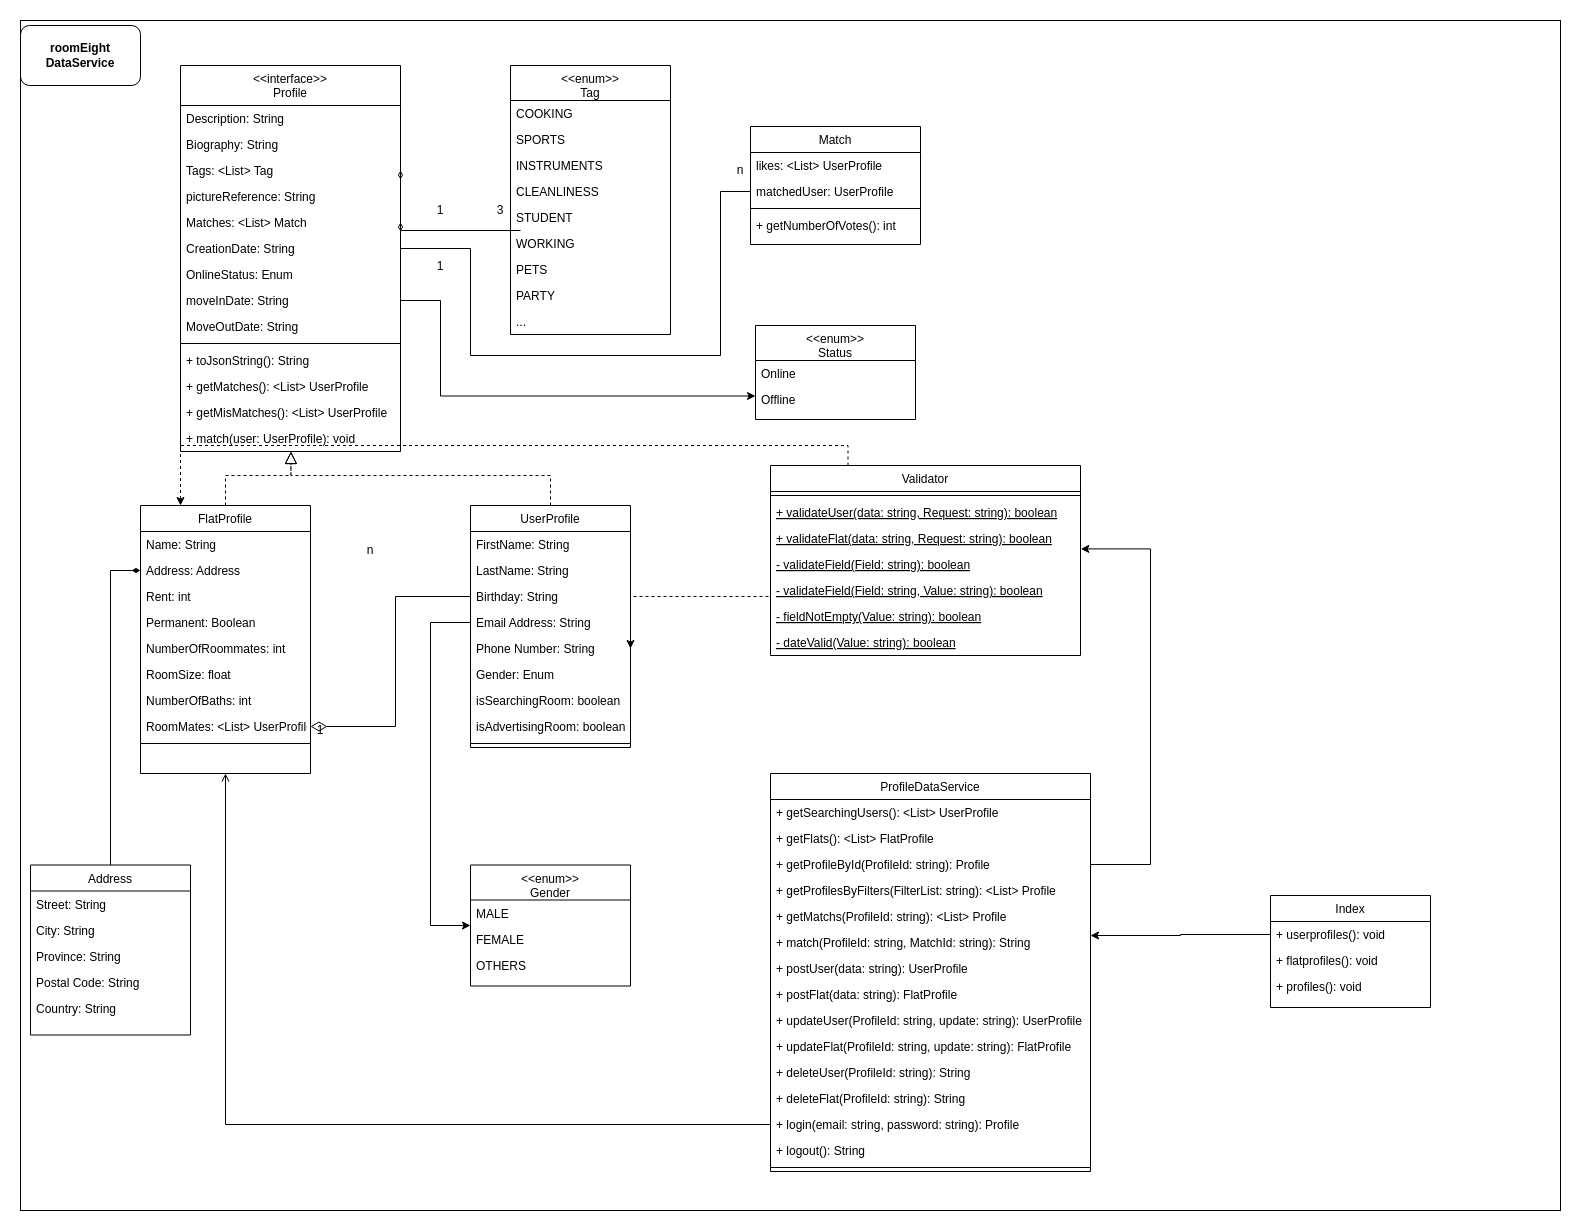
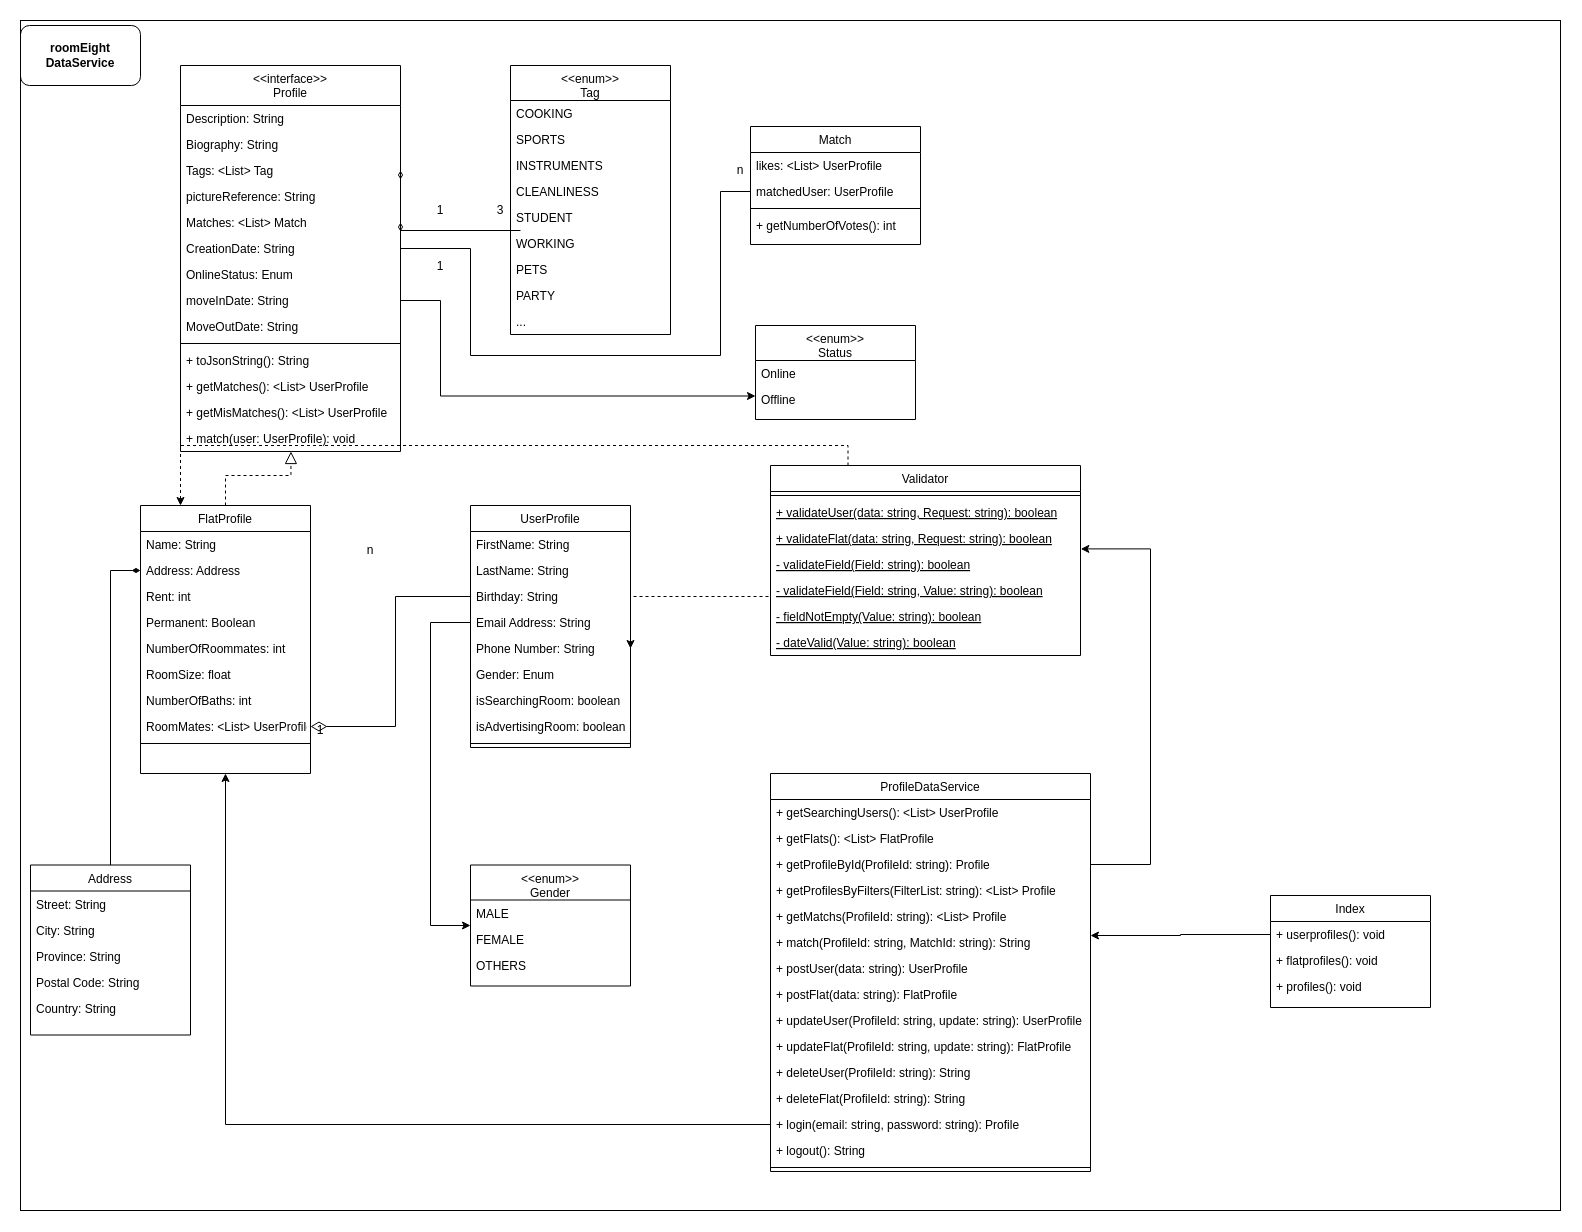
edge "UserProfile" -> "+ match(user: UserProfile): void": removed
edge "+ logout(): String" -> "FlatProfile": arrowhead open -> classic
